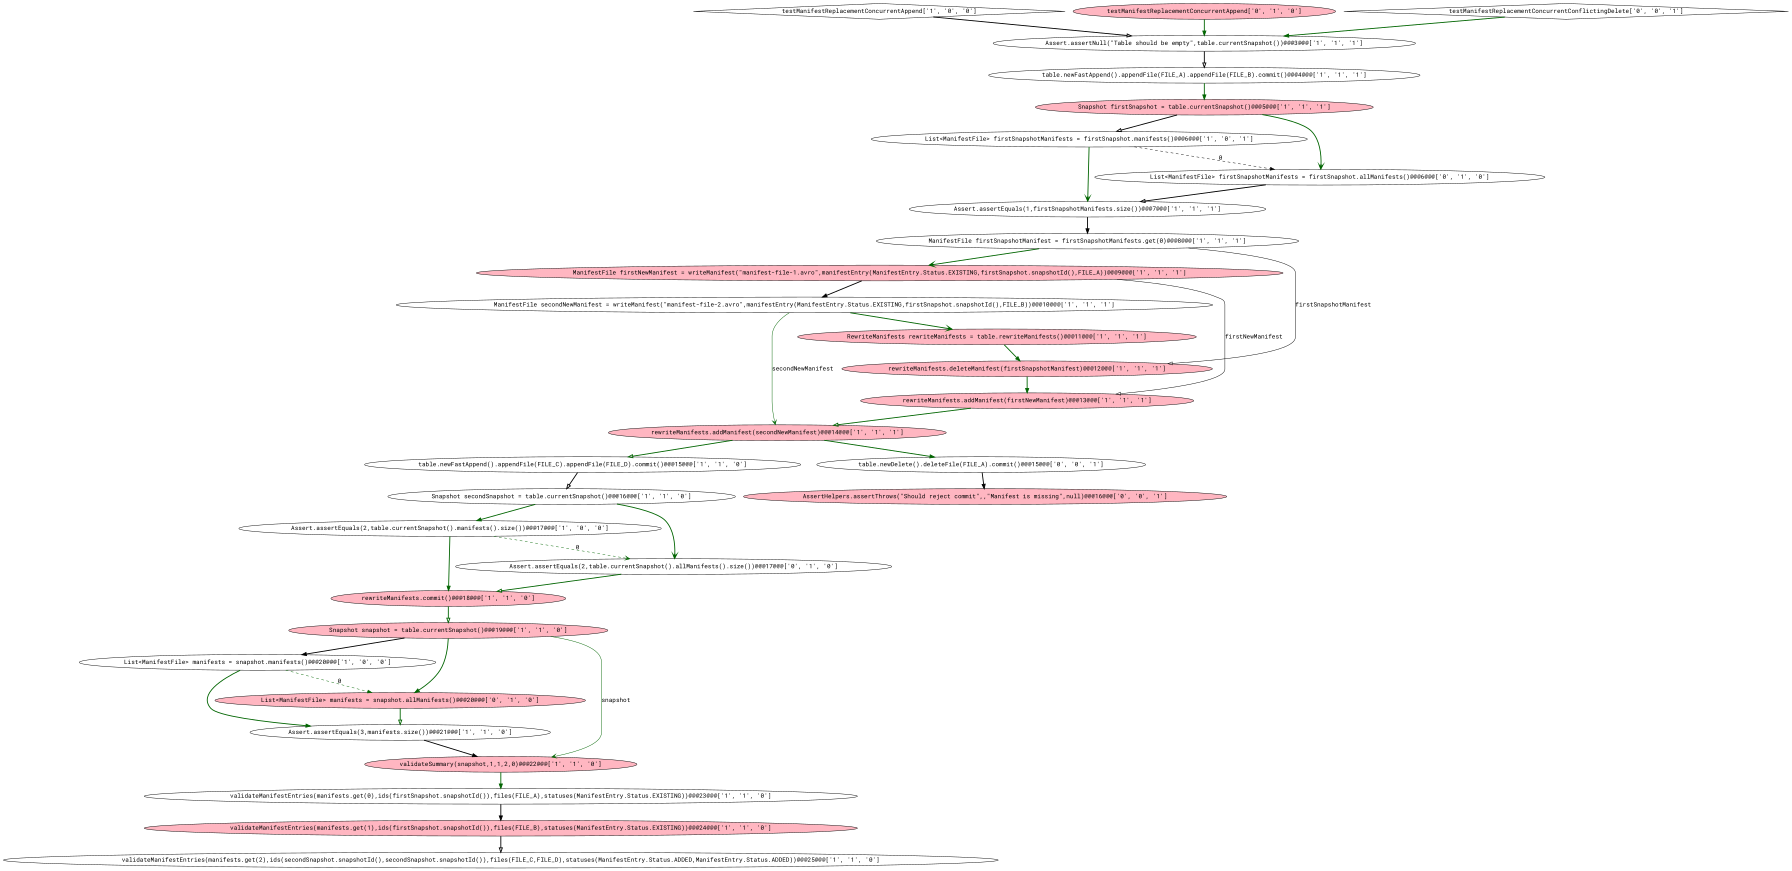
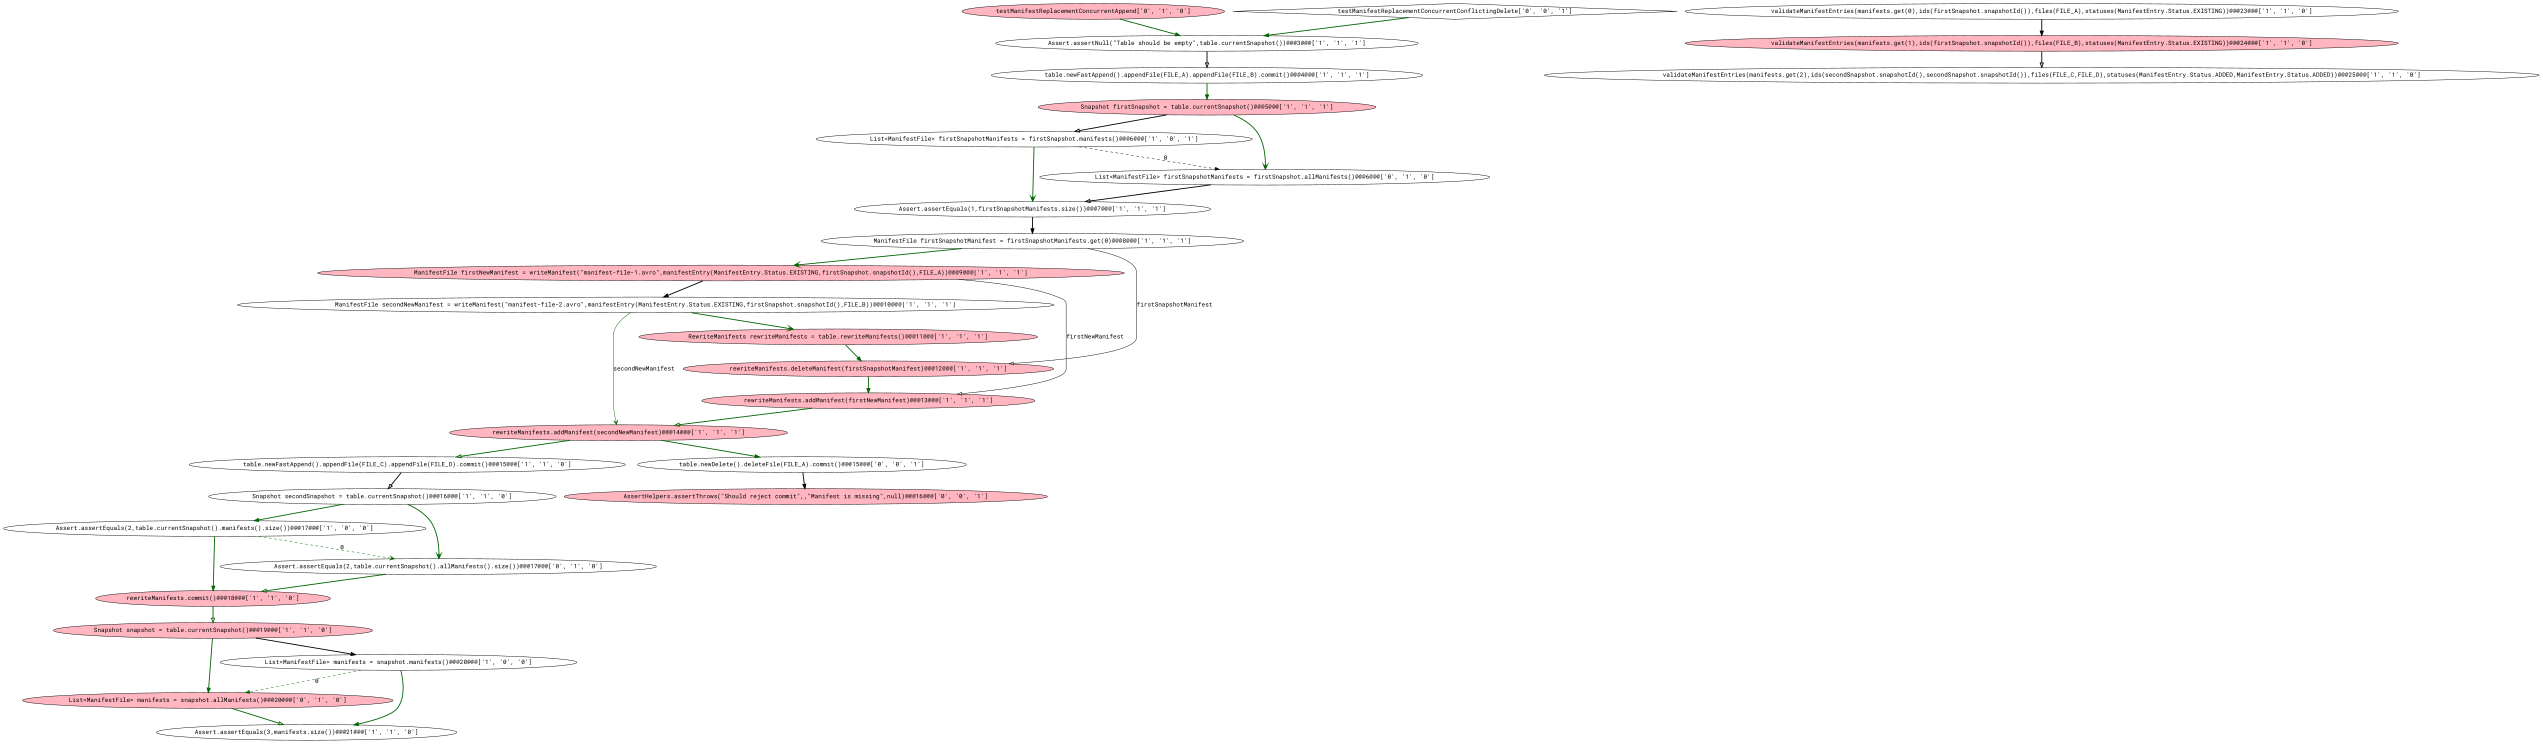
node "testManifestReplacementConcurrentAppend['1', '0', '0']": removed
node "validateSummary(snapshot,1,1,2,0)@@@22@@@['1', '1', '0']": removed
